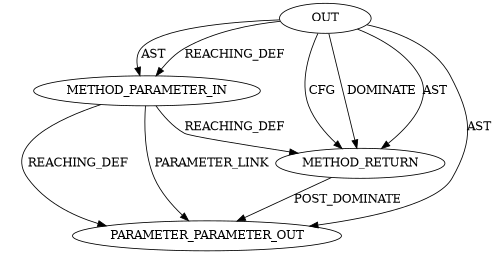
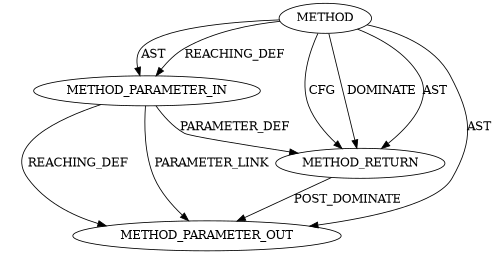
node "OUT": label "OUT" -> "METHOD"
edge "METHOD_PARAMETER_IN" -> "METHOD_RETURN": label "REACHING_DEF" -> "PARAMETER_DEF"
node "PARAMETER_PARAMETER_OUT": label "PARAMETER_PARAMETER_OUT" -> "METHOD_PARAMETER_OUT"
